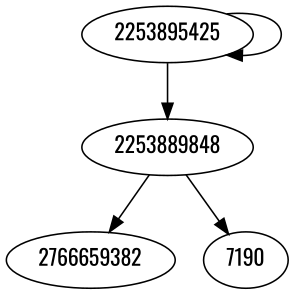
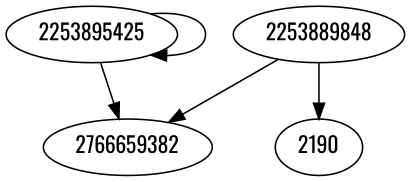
edge "2253895425" -> "2253889848": now "2253895425" -> "2766659382"
node "7190": label "7190" -> "2190"
